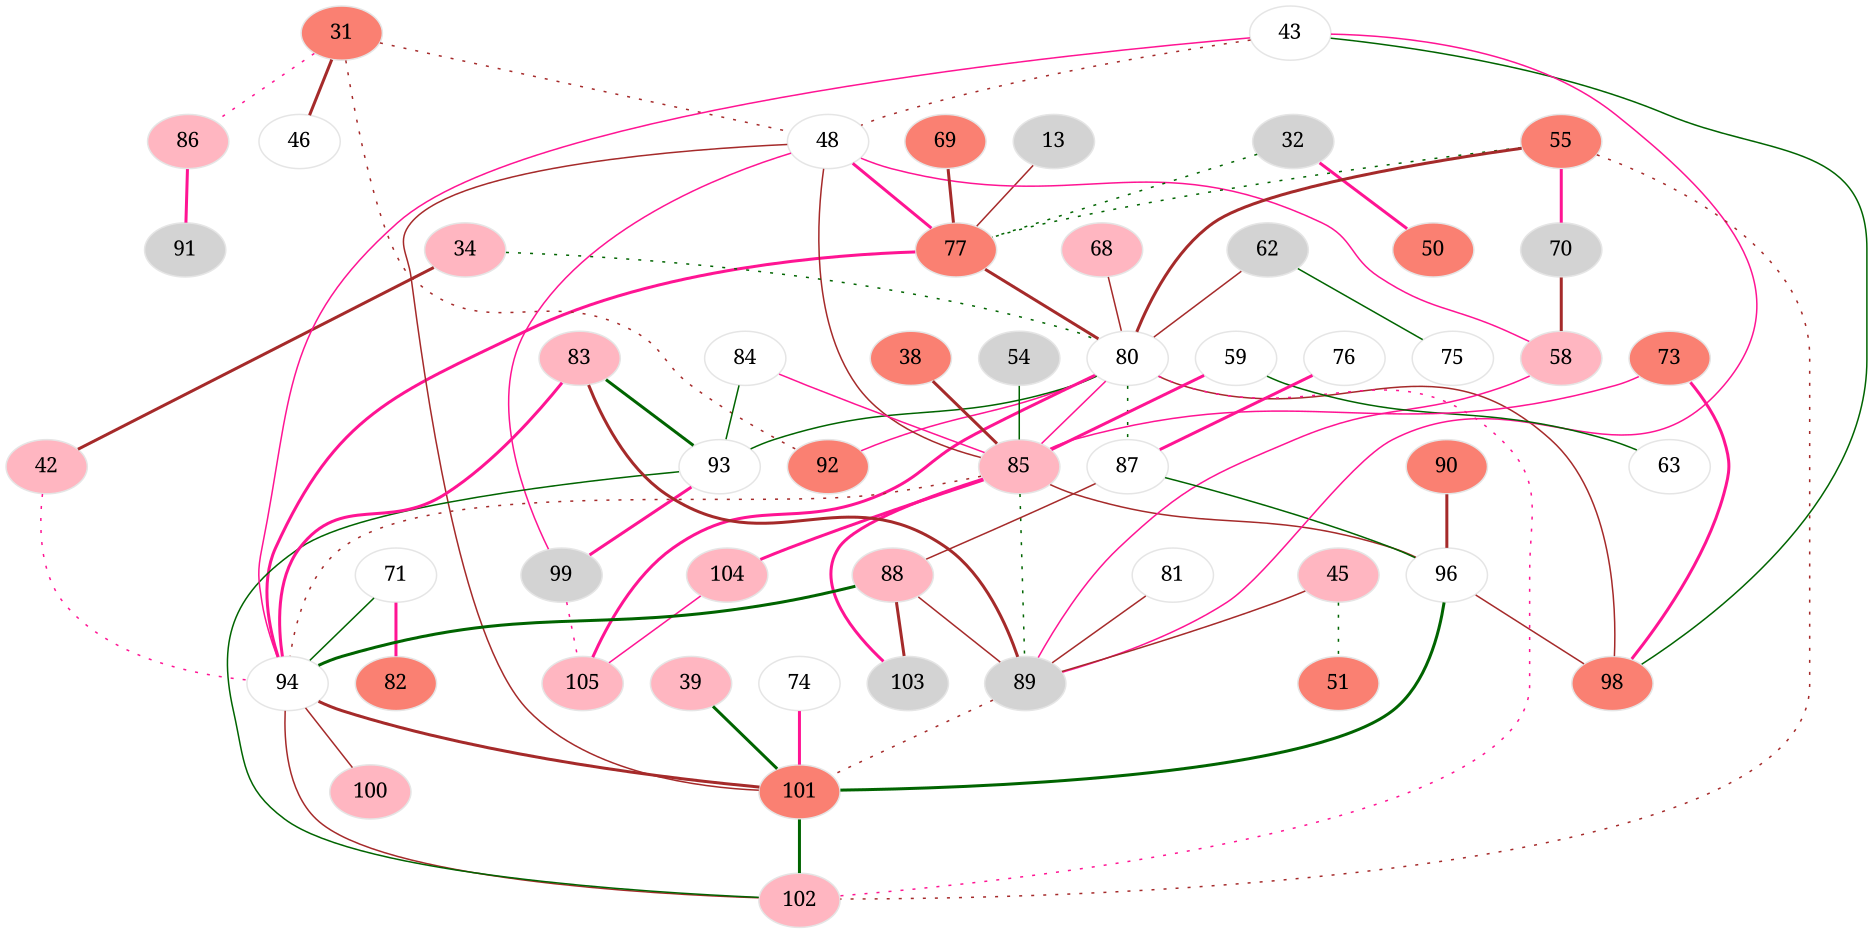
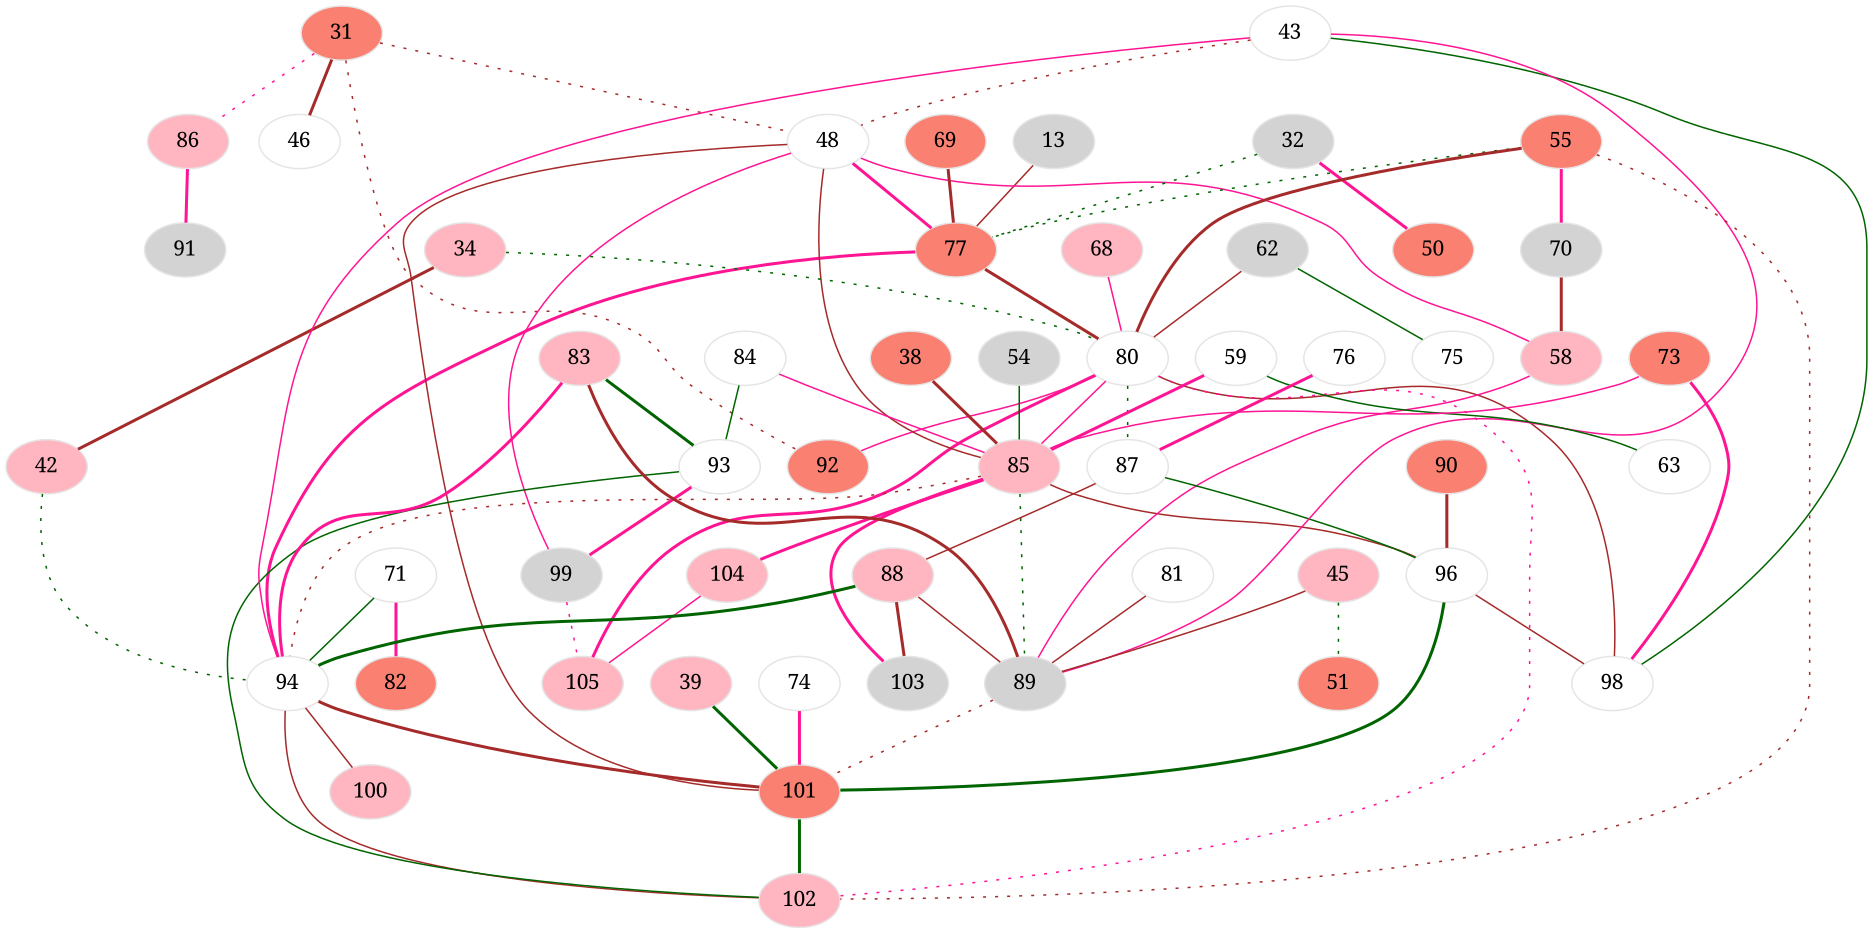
edge "68" -- "80": color brown -> deeppink
edge "80" -- "93": removed
edge "42" -- "94": color deeppink -> darkgreen
node "98": fillcolor salmon -> white
